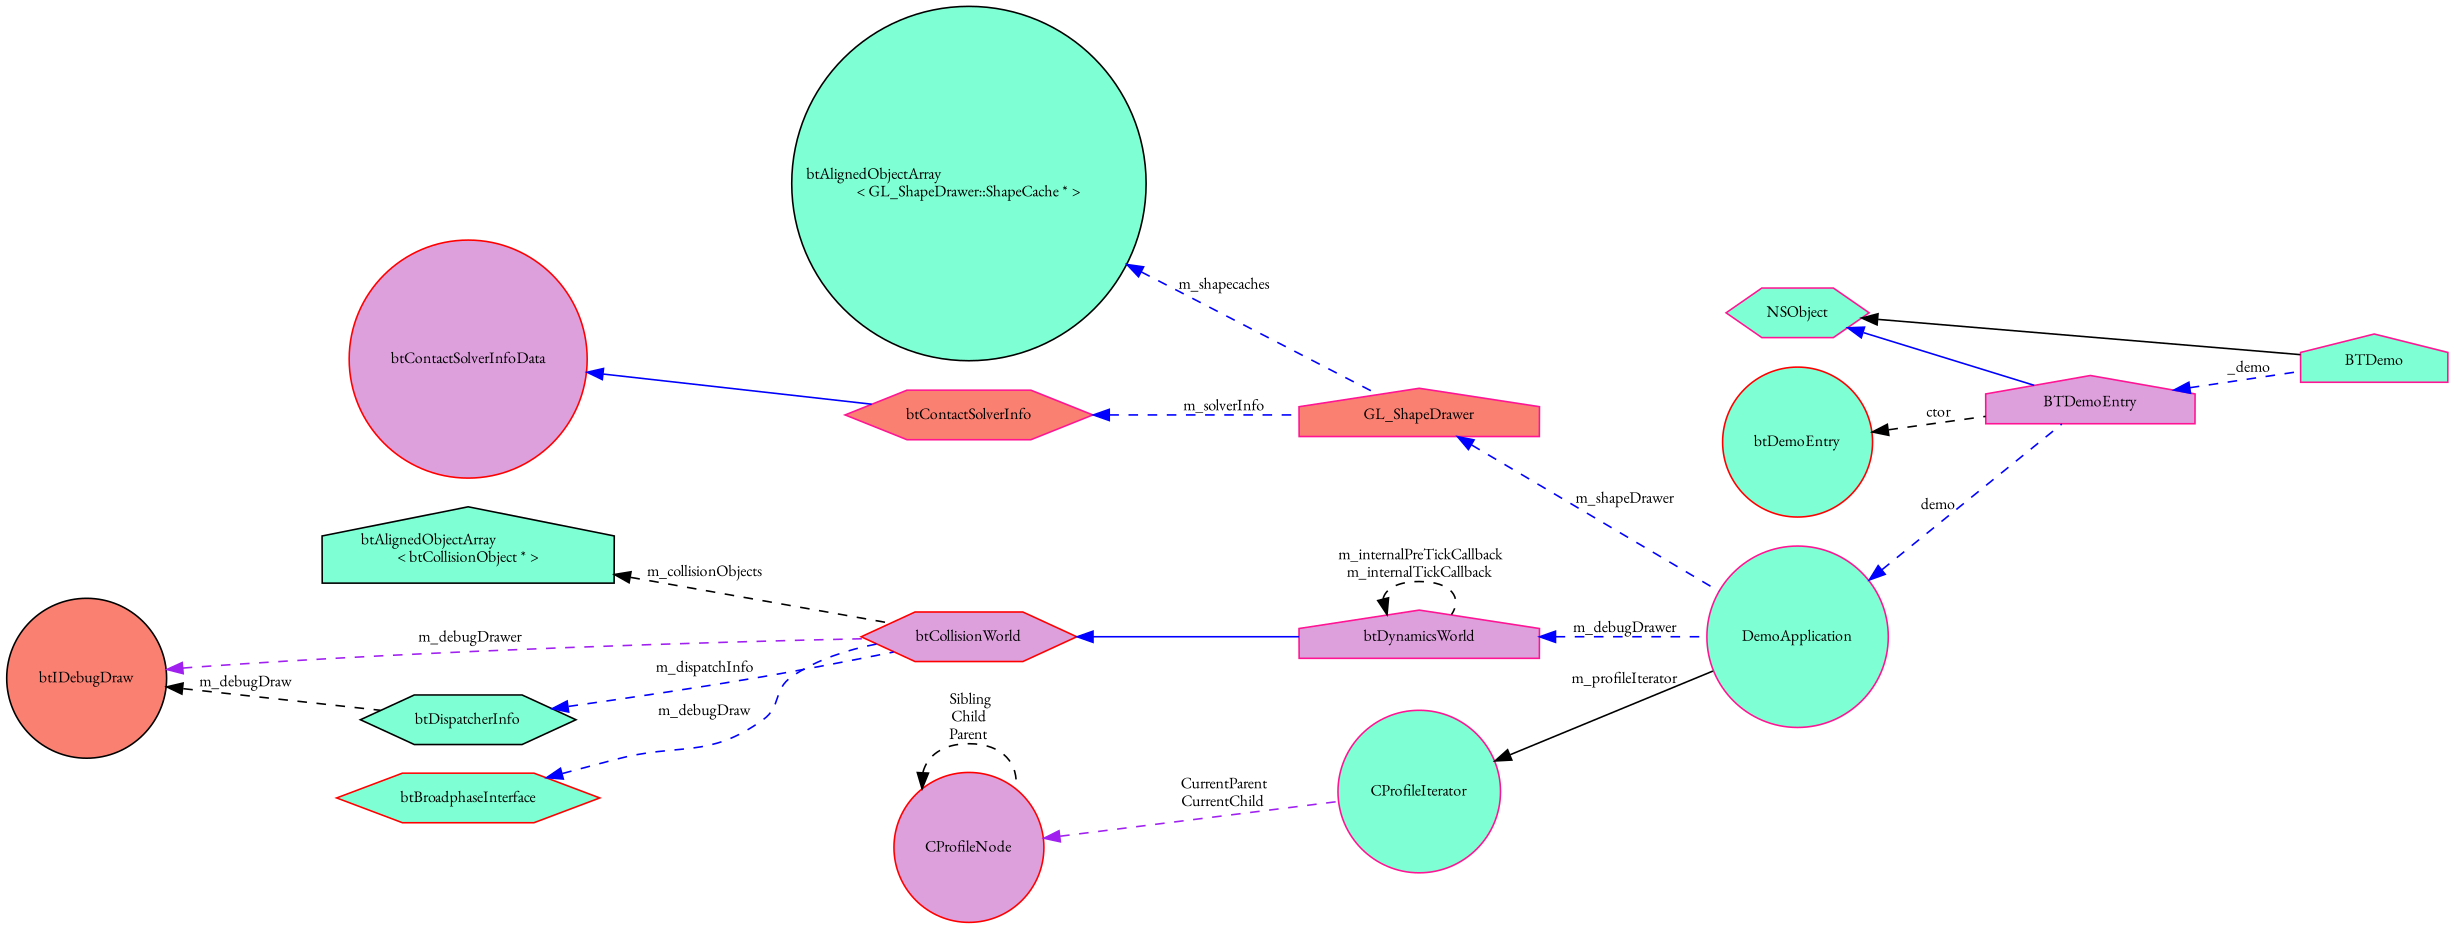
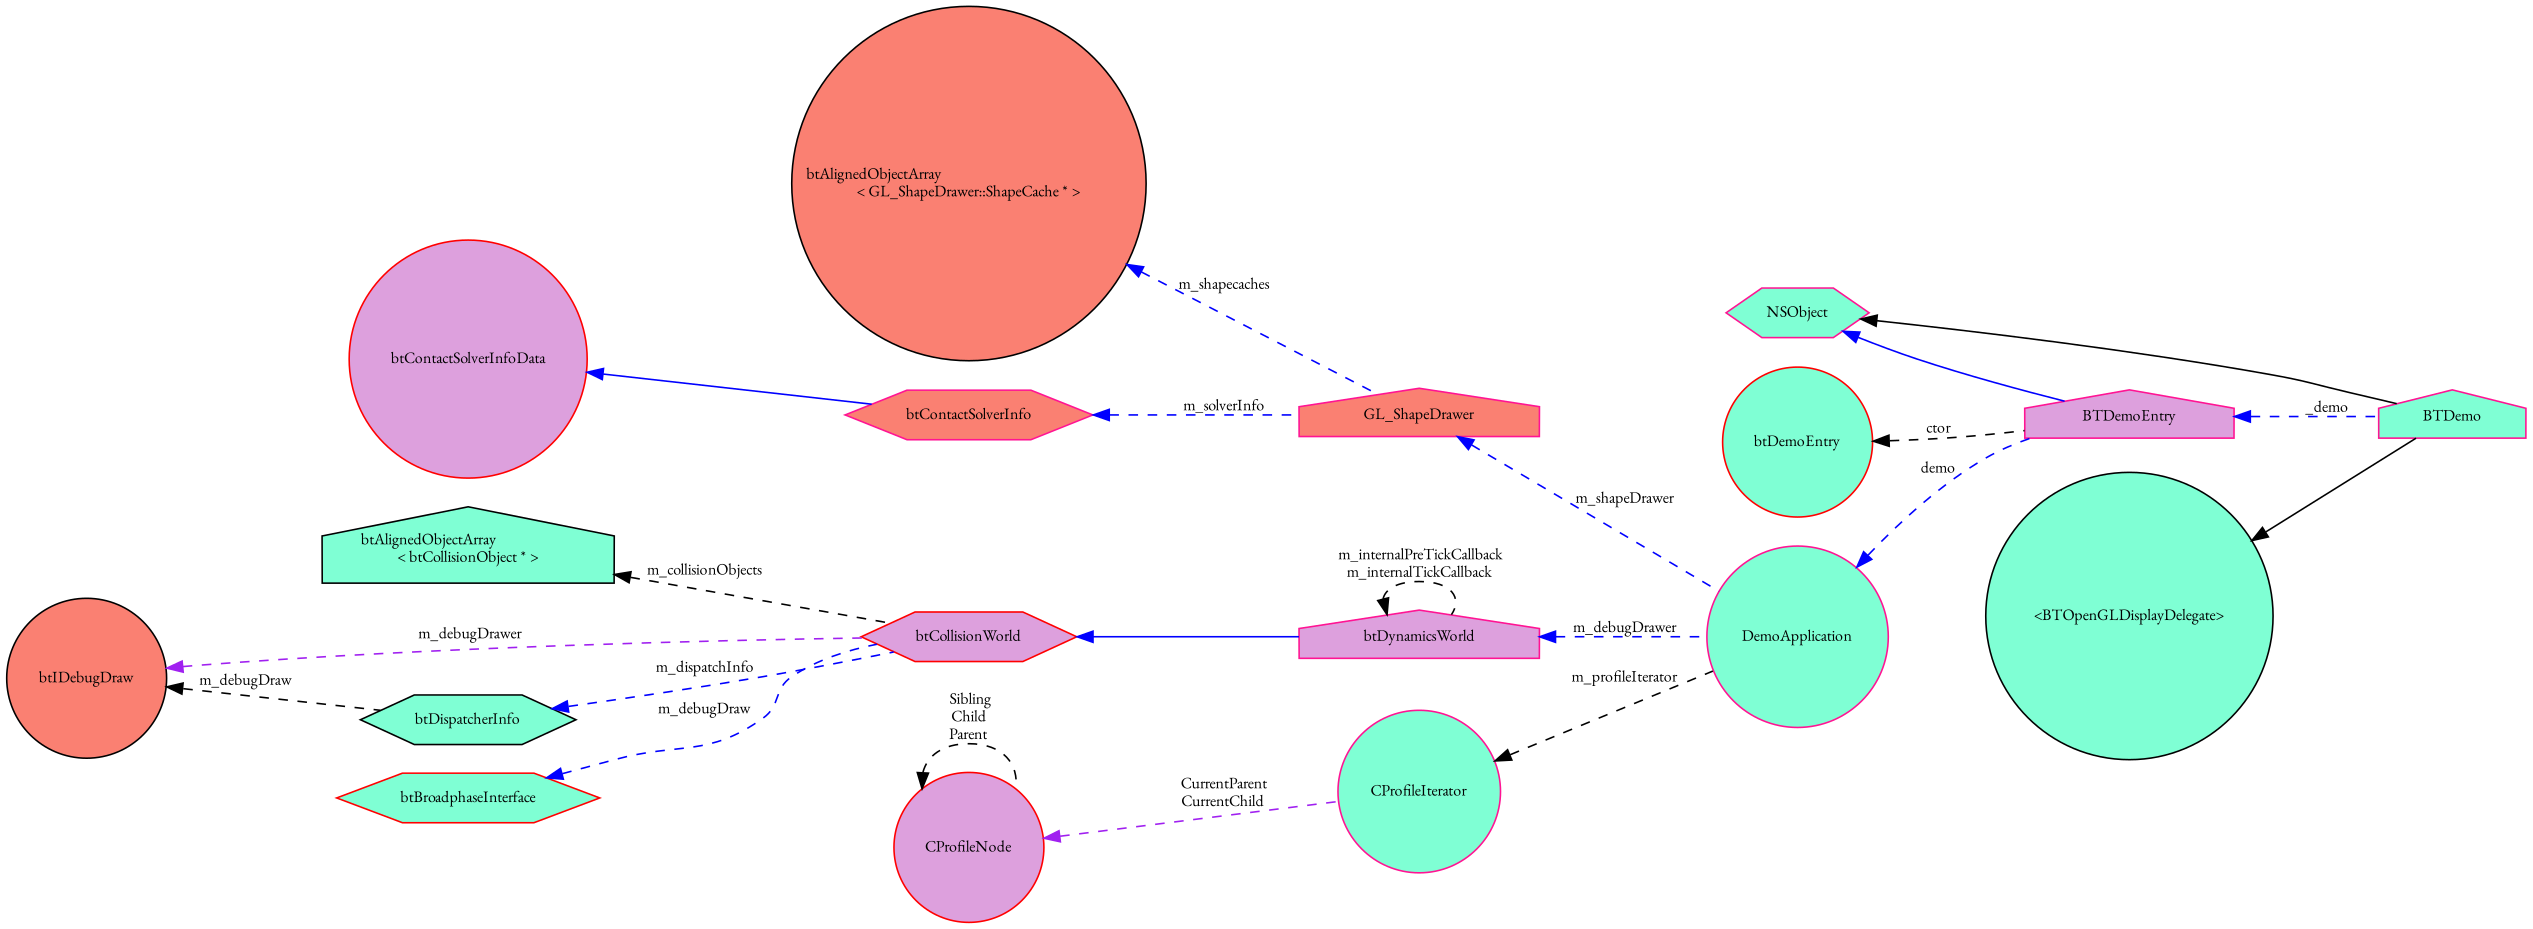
node "btAlignedObjectArray < GL_ShapeDrawer::ShapeCache * >": fillcolor aquamarine -> salmon
node "<BTOpenGLDisplayDelegate>": added
edge "DemoApplication" -> "CProfileIterator": style solid -> dashed
